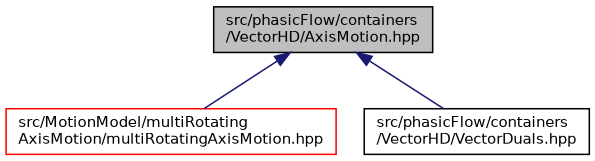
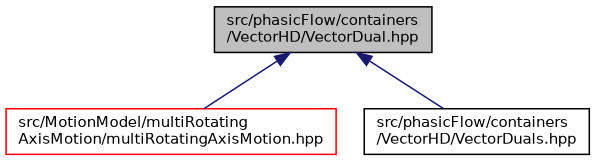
node "src/phasicFlow/containers /VectorHD/AxisMotion.hpp": label "src/phasicFlow/containers /VectorHD/AxisMotion.hpp" -> "src/phasicFlow/containers /VectorHD/VectorDual.hpp"
